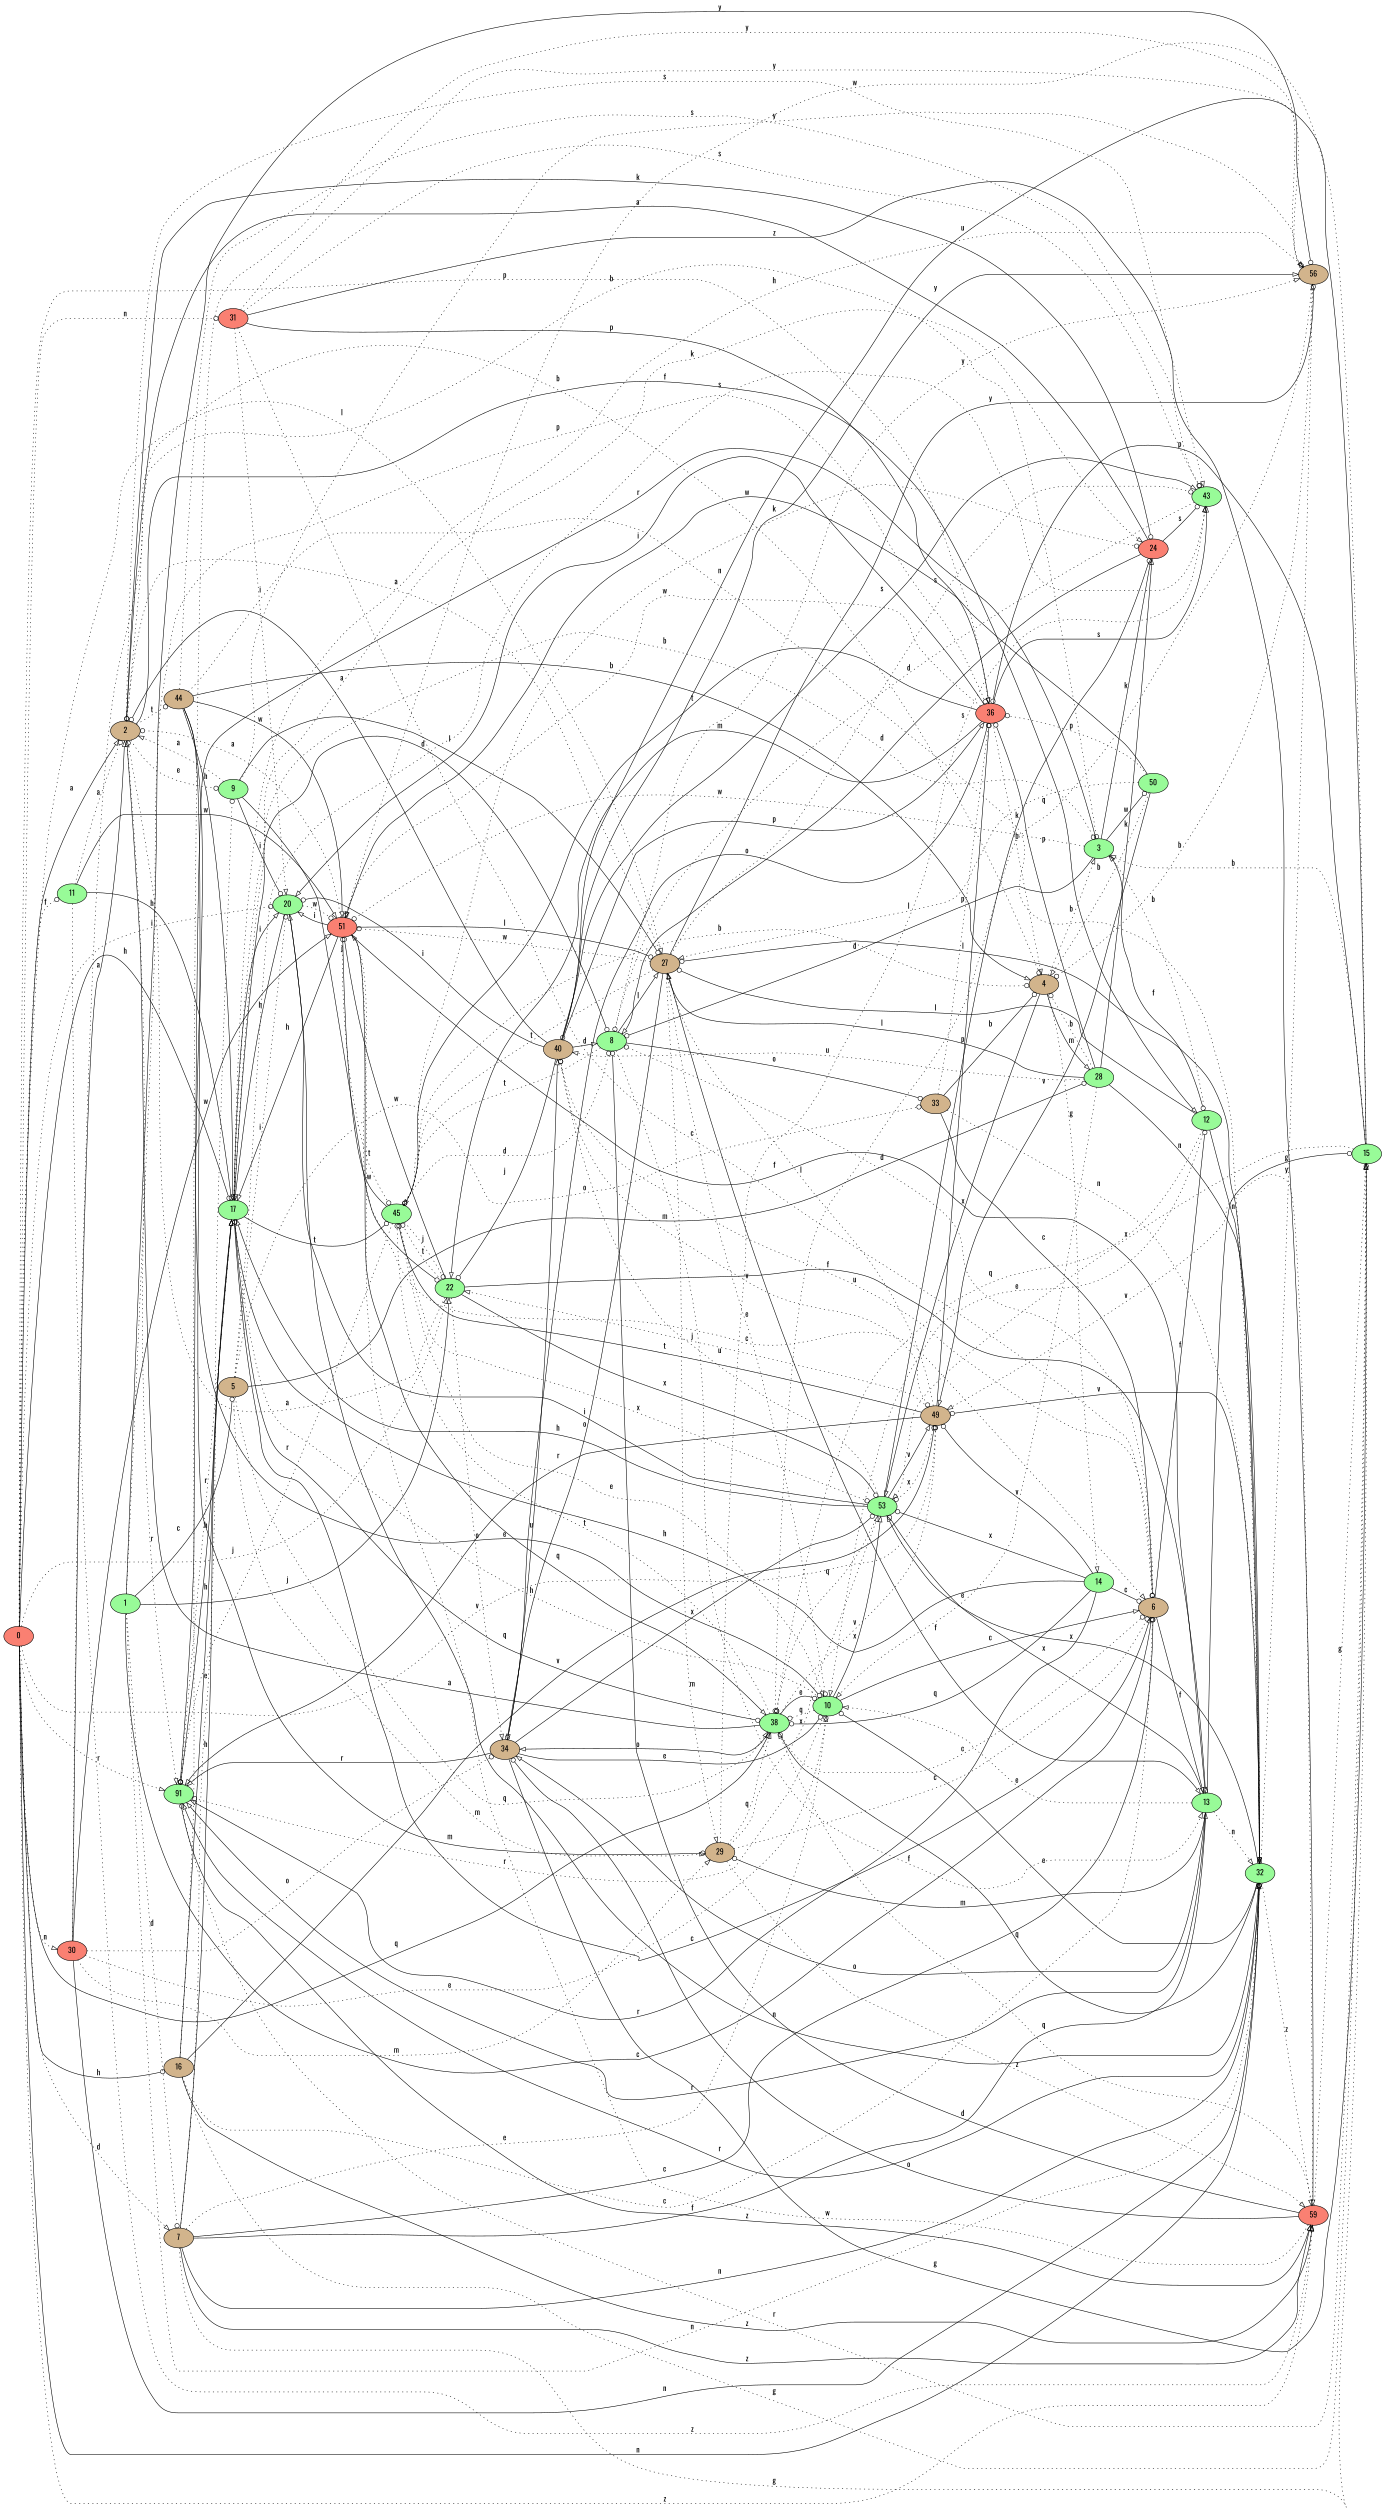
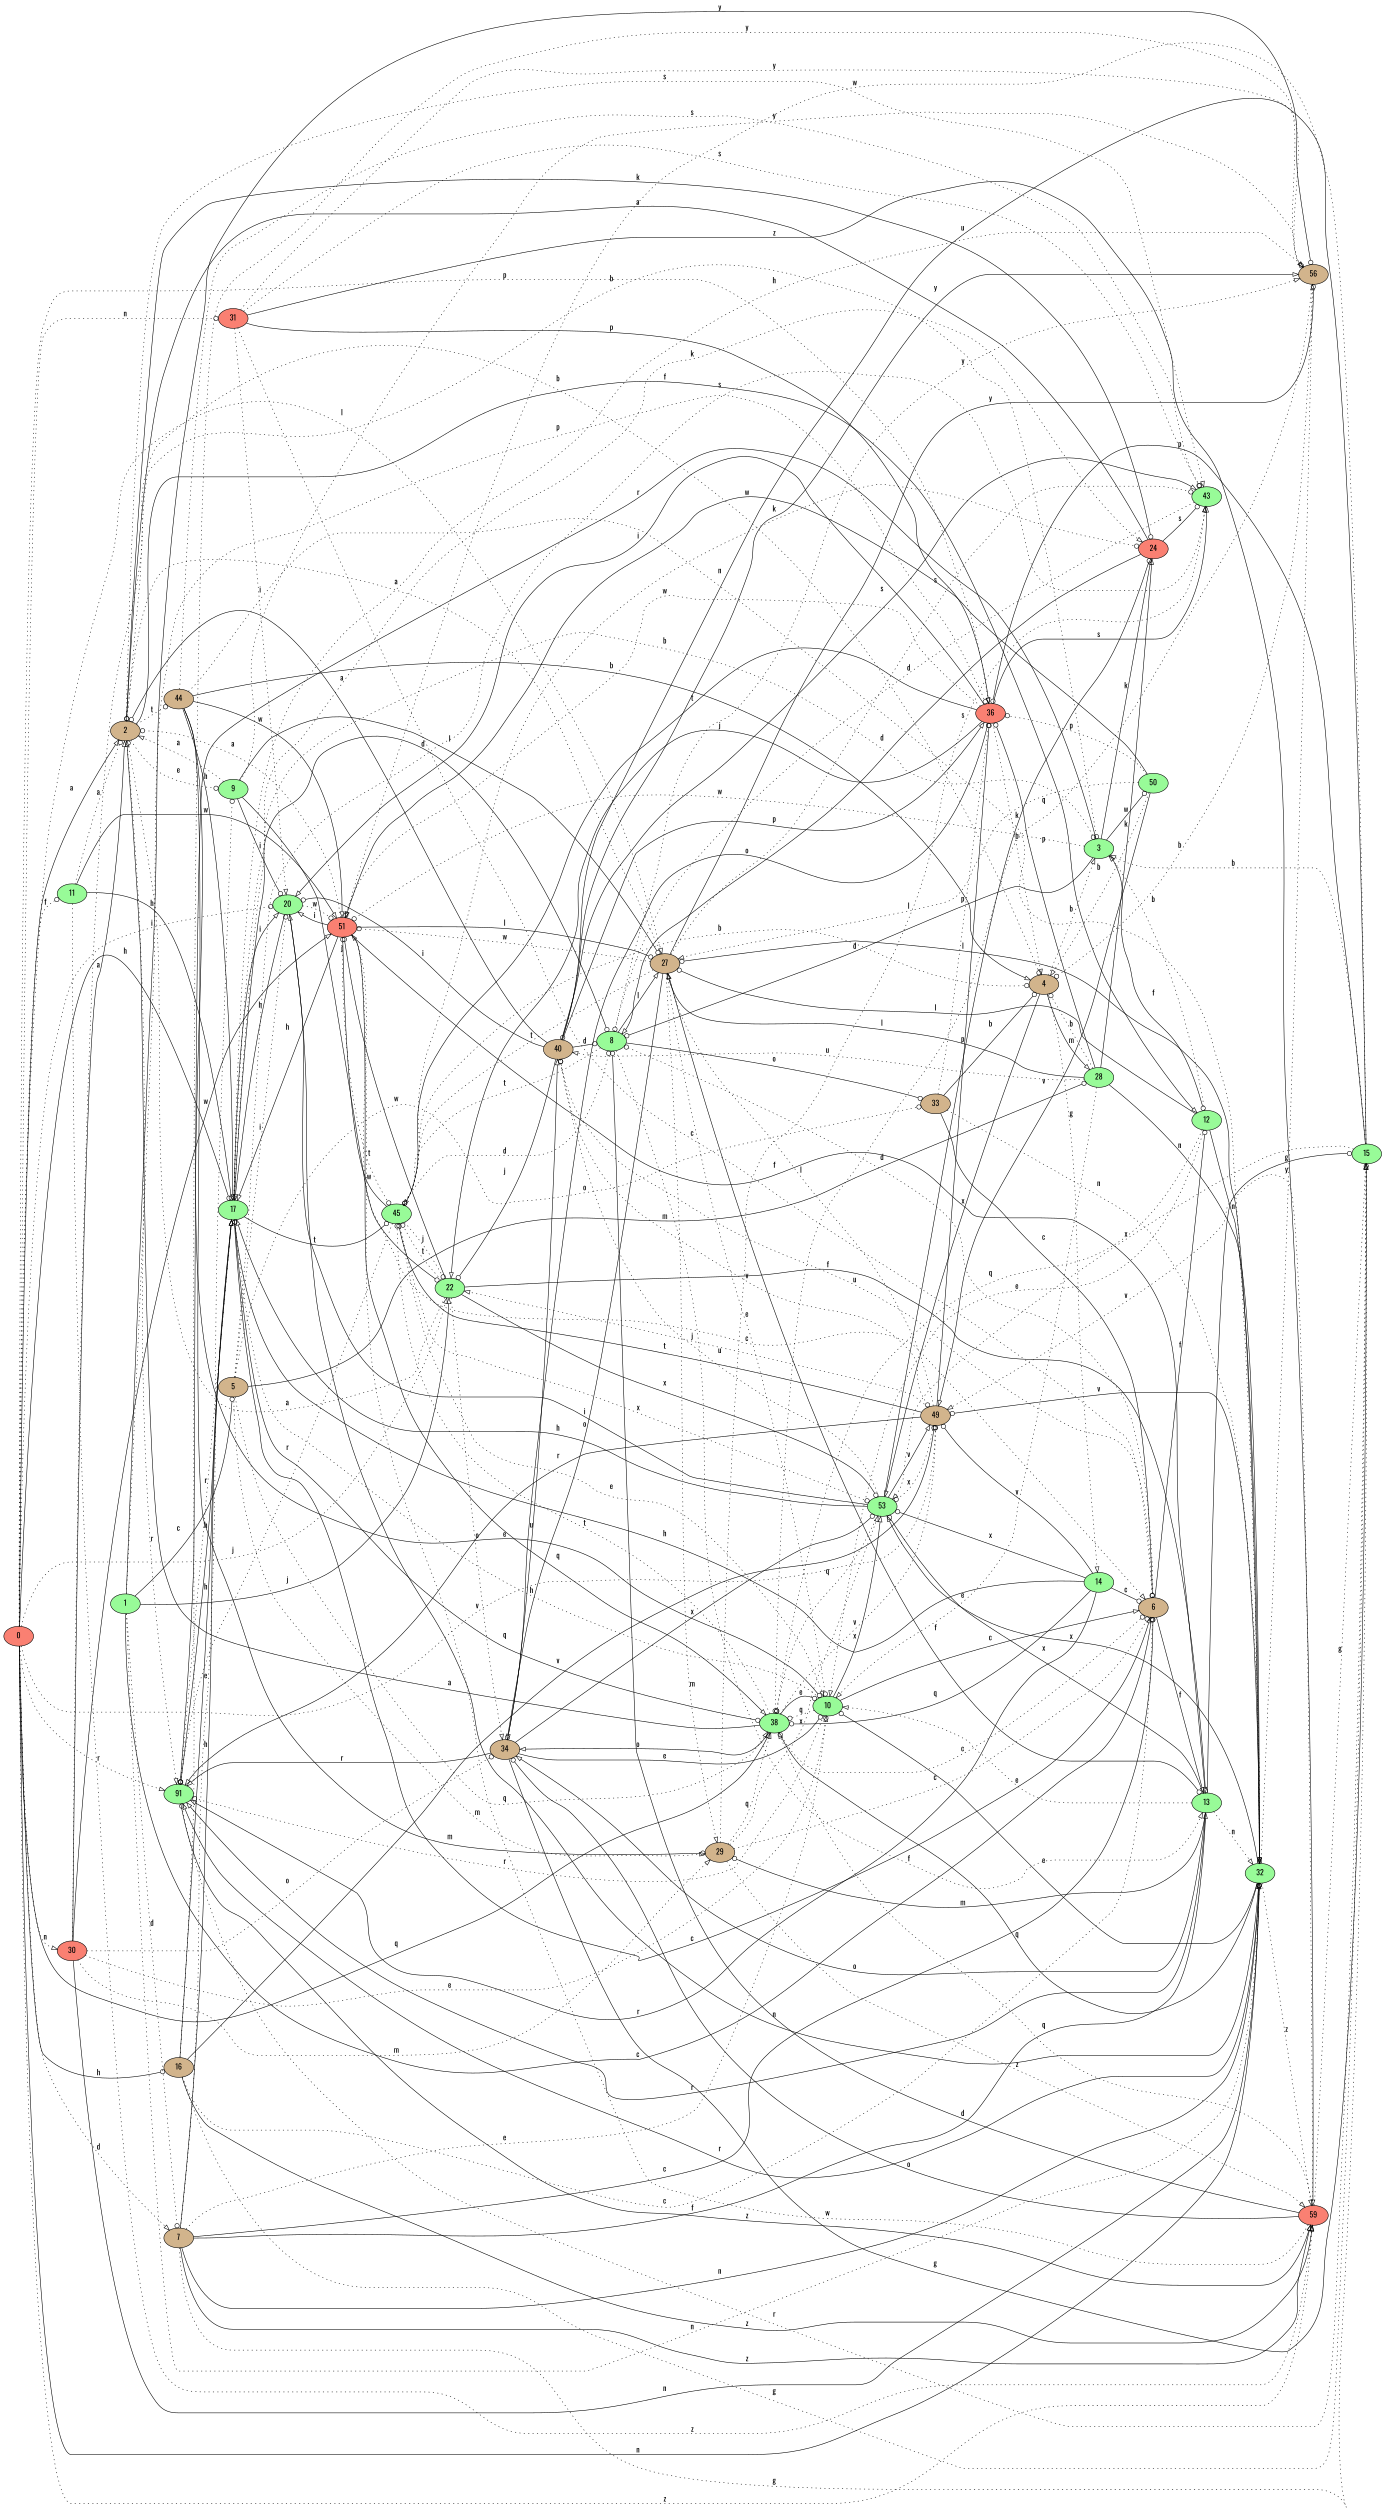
edge "36" -> "22": label "m" -> "j"
edge "40" -> "8": arrowhead onormal -> odot
edge "27" -> "13": arrowhead onormal -> odot
